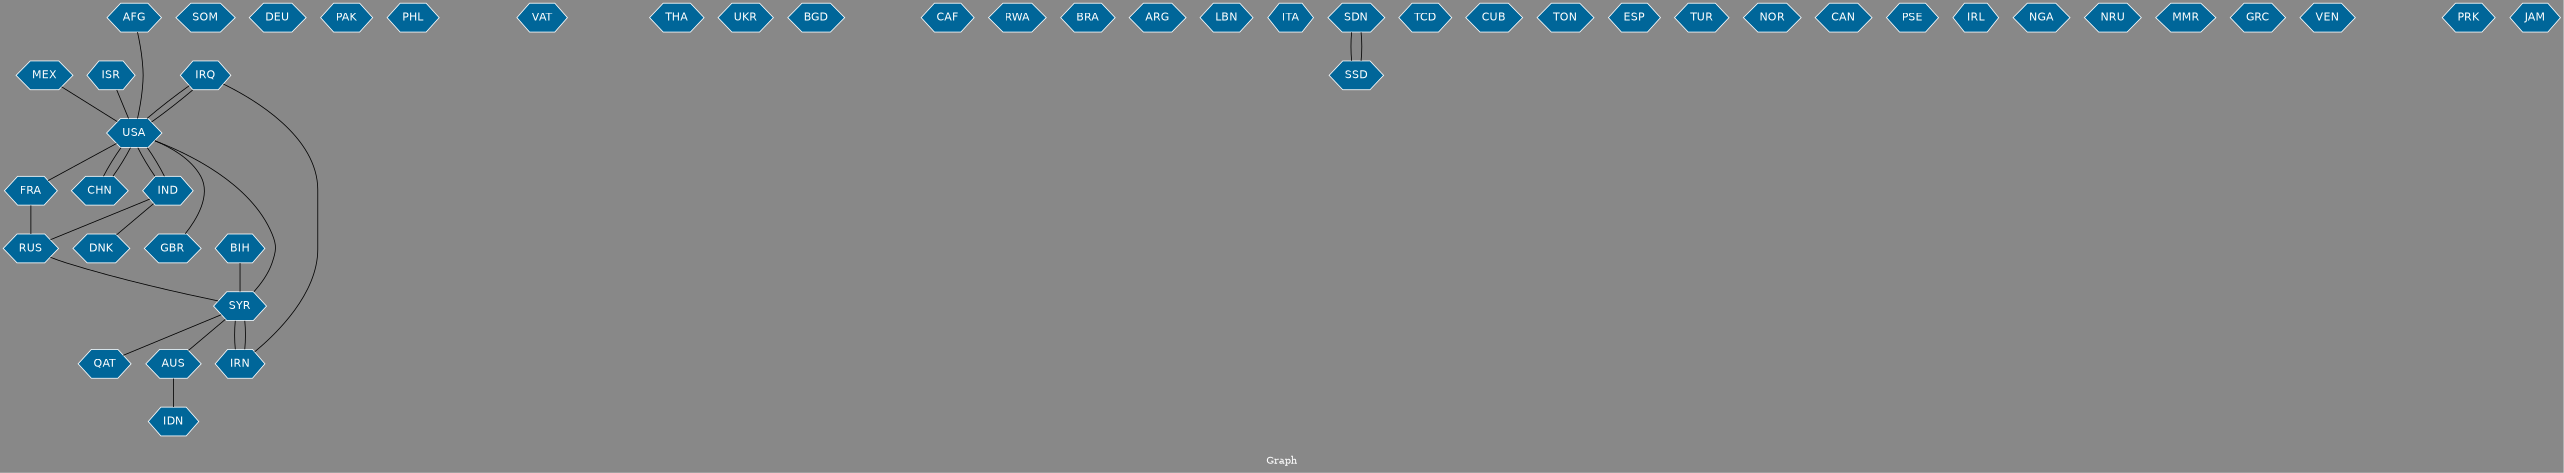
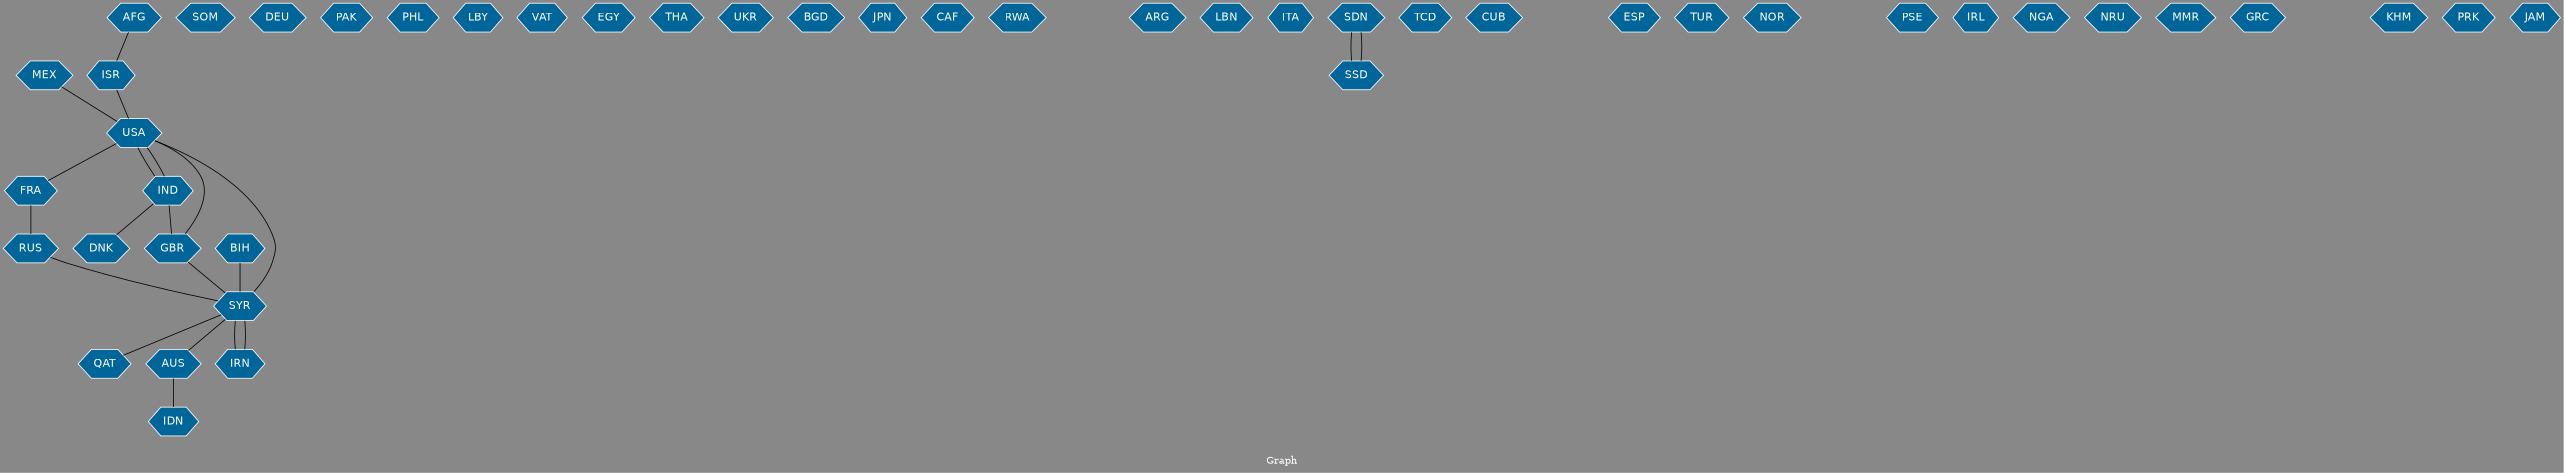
node "LBY": added
node "EGY": added
node "JPN": added
node "BRA": removed
node "TON": removed
node "CAN": removed
node "VEN": removed
node "KHM": added
edge "AFG" -- "USA": now "AFG" -- "ISR"
node "IRQ": removed
node "CHN": removed
edge "IND" -- "RUS": now "IND" -- "GBR"
edge "GBR" -- "SYR": added
